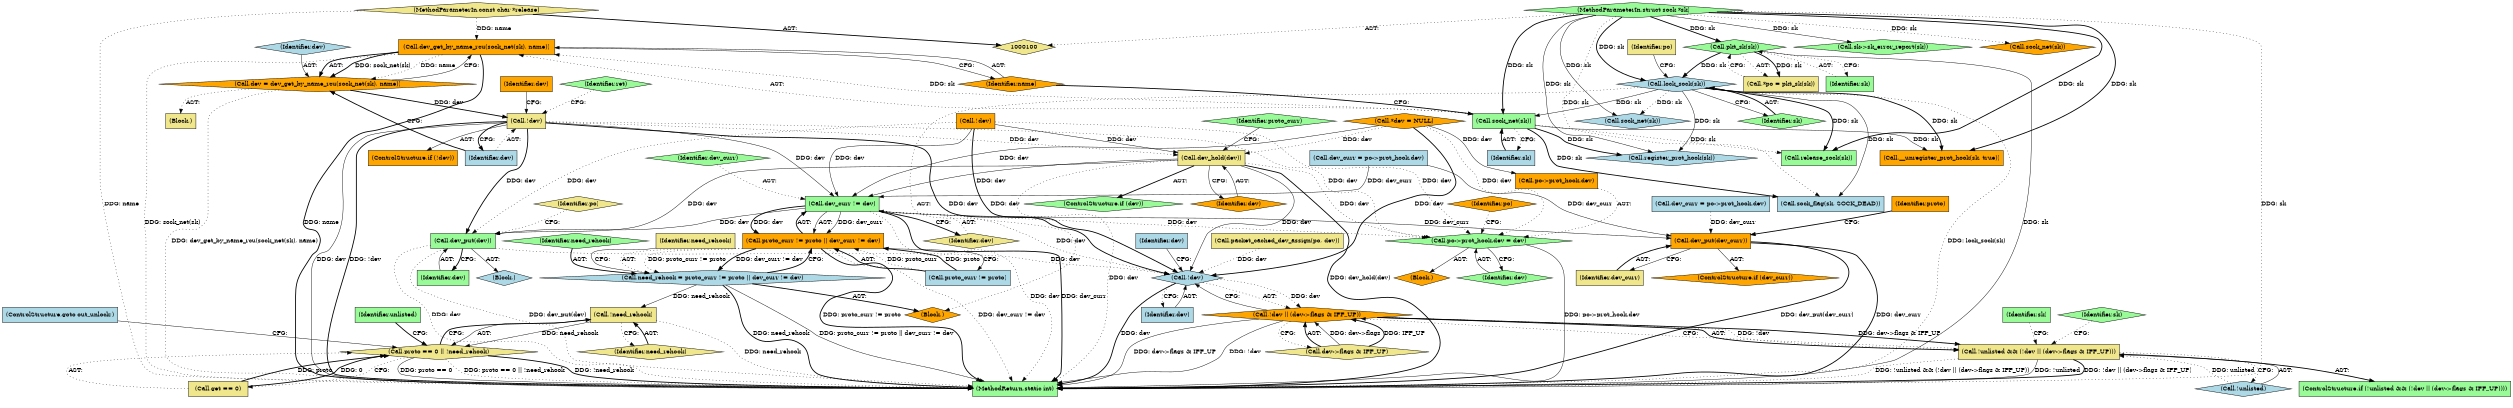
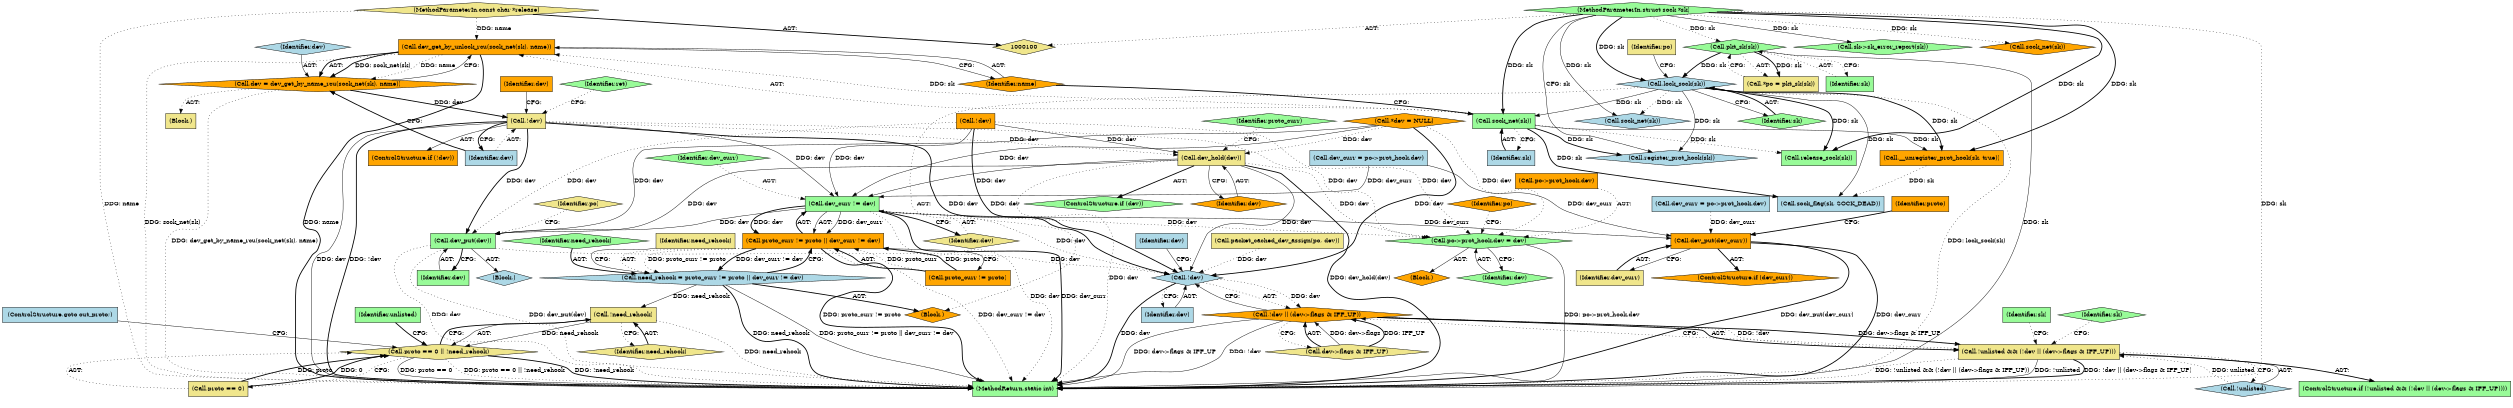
edge "(MethodParameterIn,struct sock *sk)" -> "(Call,pkt_sk(sk))": style bold -> dotted
node "(Call,dev_get_by_name_rcu(sock_net(sk), name))": label "(Call,dev_get_by_name_rcu(sock_net(sk), name))" -> "(Call,dev_get_by_unlock_rcu(sock_net(sk), name))"
edge "(MethodParameterIn,struct sock *sk)" -> "(Call,register_prot_hook(sk))": label "DDG: sk" -> "CFG: sk"
edge "(Identifier,proto_curr)" -> "(Call,dev_hold(dev))": style solid -> dotted
edge "(MethodParameterIn,struct sock *sk)" -> "(Call,sock_flag(sk, SOCK_DEAD))": now "(Call,__unregister_prot_hook(sk, true))" -> "(Call,sock_flag(sk, SOCK_DEAD))"
edge "(Call,*dev = NULL)" -> "(Call,po->prot_hook.dev)": now "(Call,*dev = NULL)" -> "(Call,dev_put(dev))"
edge "(Call,dev_put(dev_curr))" -> "(ControlStructure,if (dev_curr))": style solid -> bold
node "(Call,proto_curr != proto)": fillcolor lightblue -> orange
node "(ControlStructure,goto out_unlock;)": label "(ControlStructure,goto out_unlock;)" -> "(ControlStructure,goto out_proto;)"
node "(Call,get == 0)": label "(Call,get == 0)" -> "(Call,proto == 0)"
